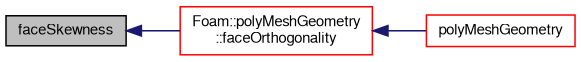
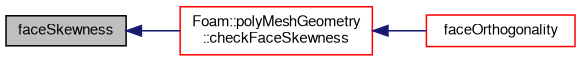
node "Foam::polyMeshGeometry ::faceOrthogonality": label "Foam::polyMeshGeometry ::faceOrthogonality" -> "Foam::polyMeshGeometry ::checkFaceSkewness"
node "polyMeshGeometry": label "polyMeshGeometry" -> "faceOrthogonality"
